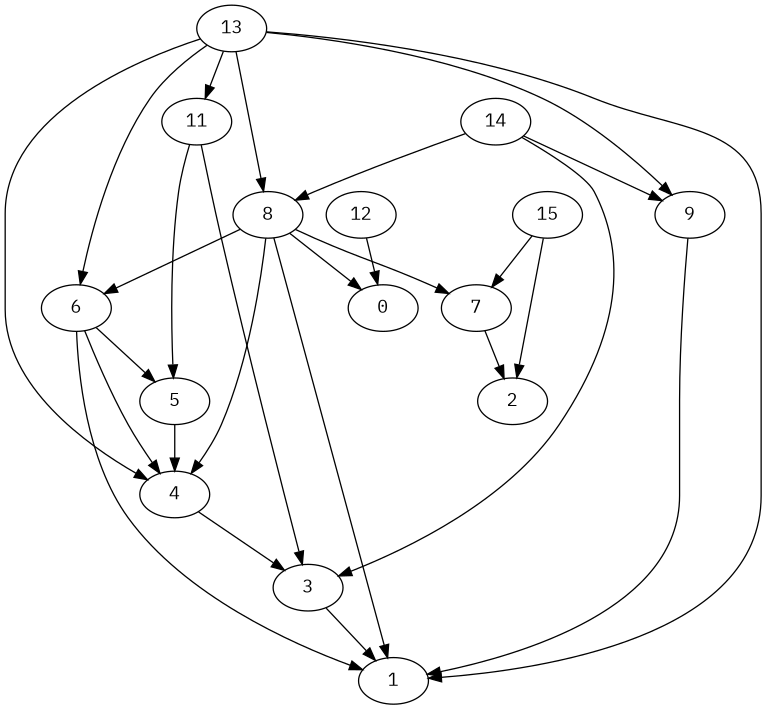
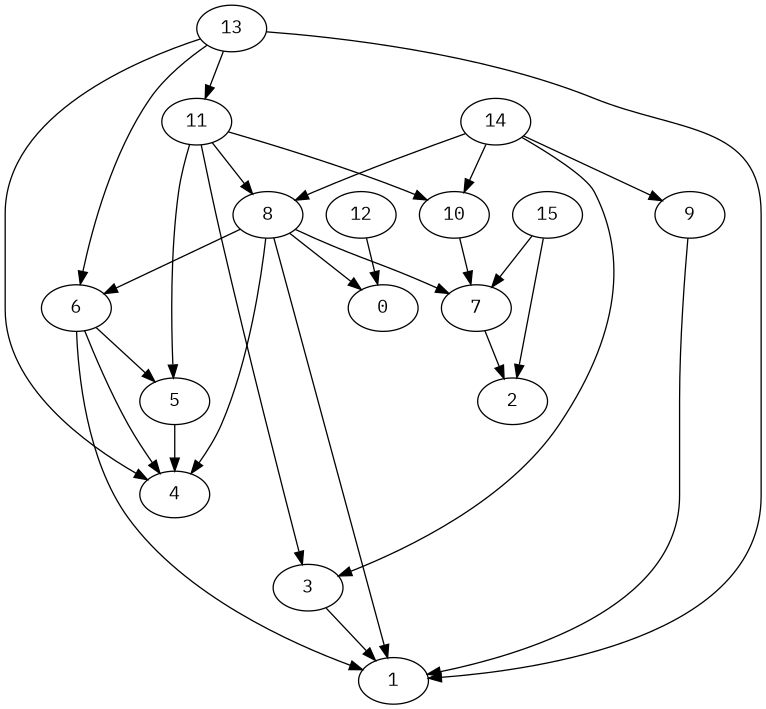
edge "13" -> "9": removed
edge "13" -> "8": now "11" -> "8"
node "10": added
edge "4" -> "3": removed
